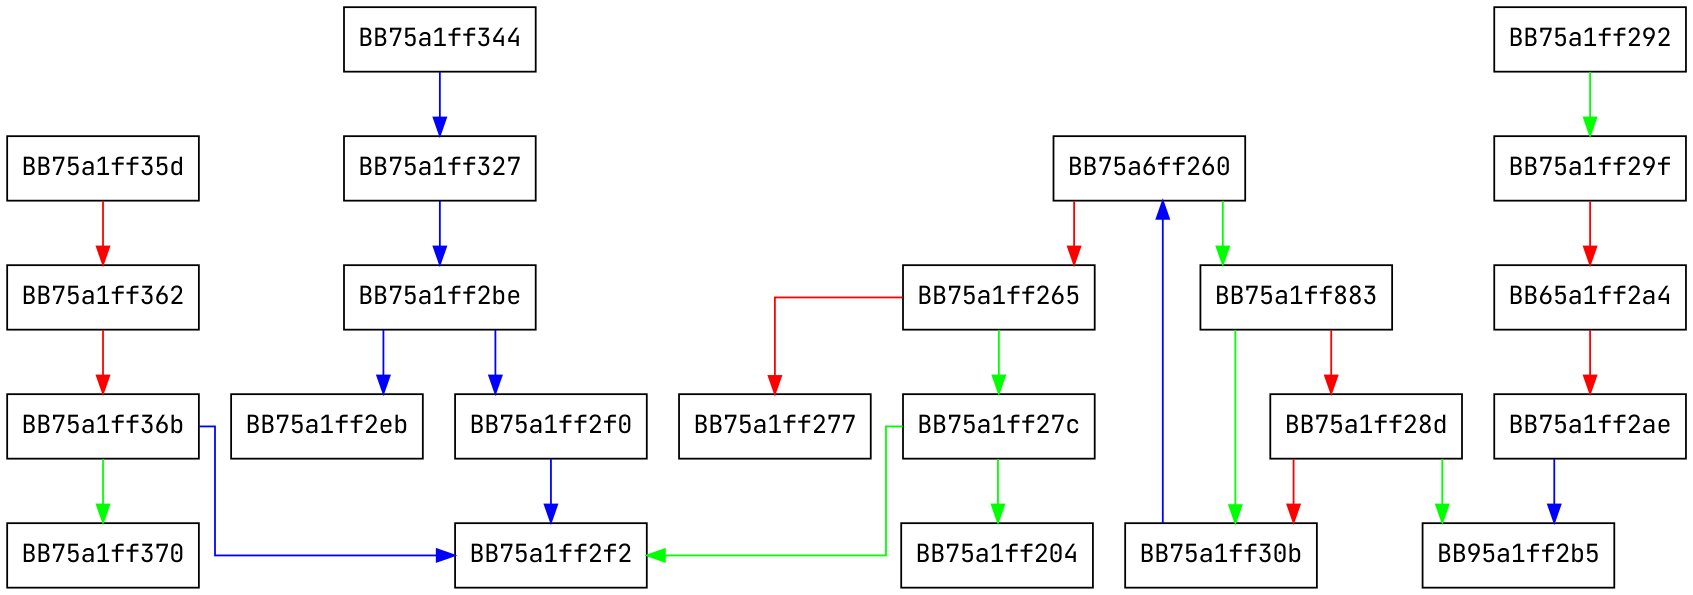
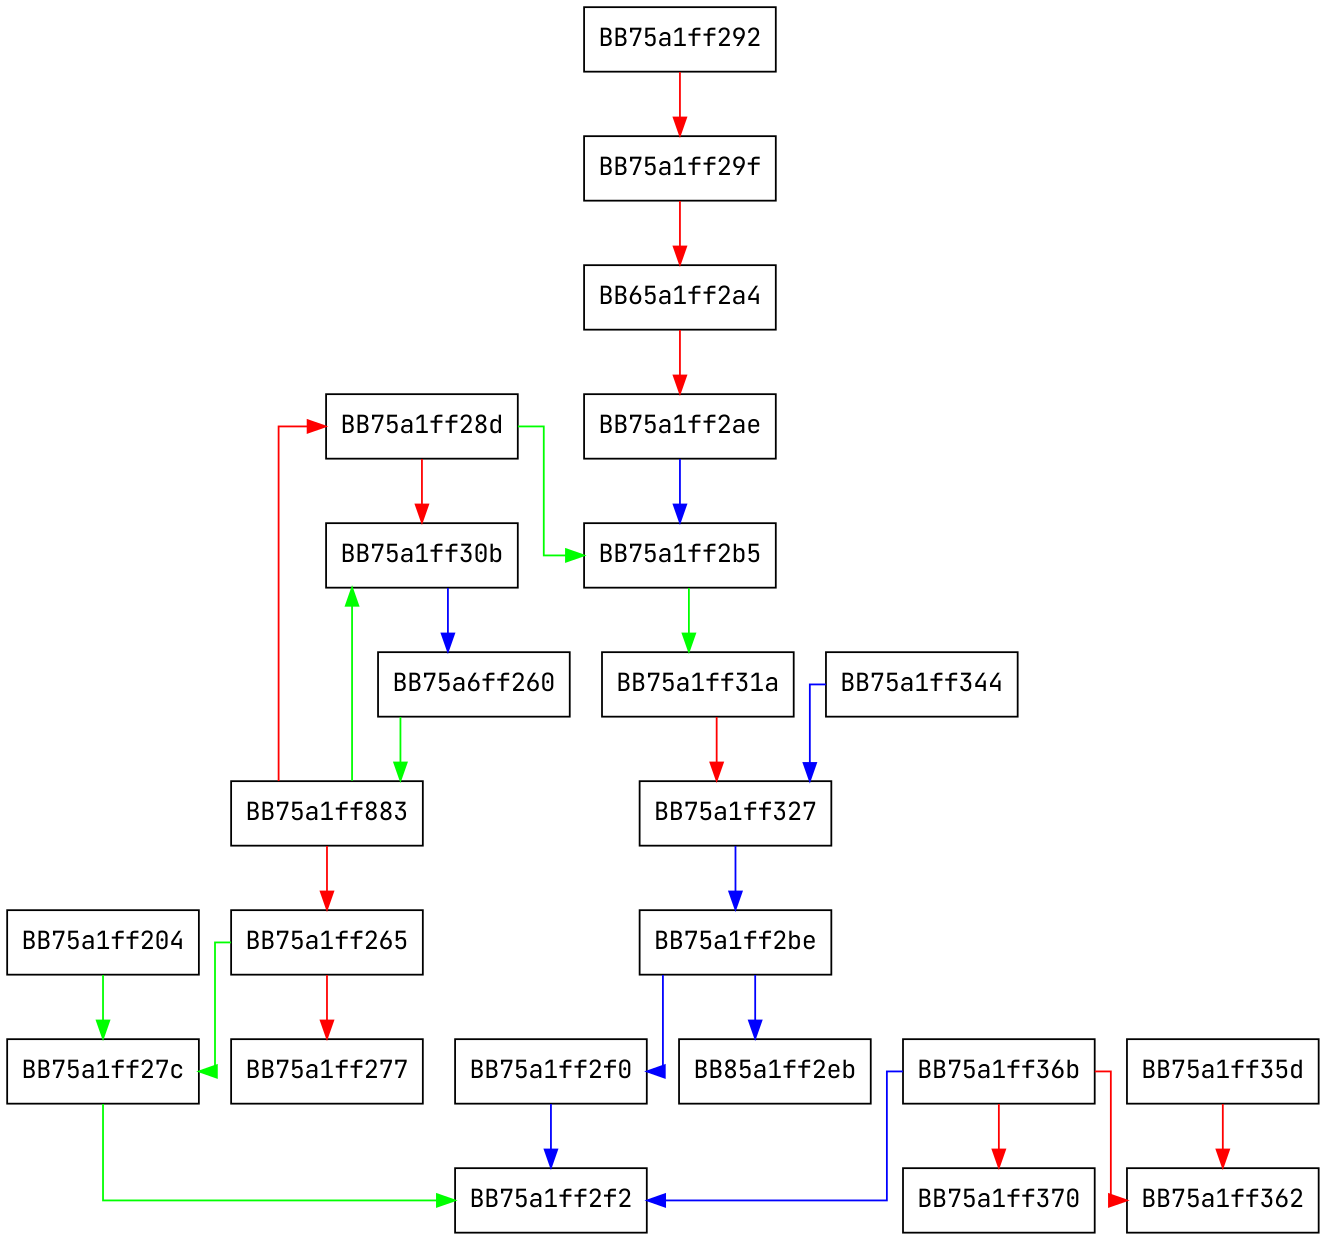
edge "BB75a1ff292" -> "BB75a1ff29f": color green -> red
edge "BB75a6ff260" -> "BB75a1ff265": now "BB75a1ff883" -> "BB75a1ff265"
edge "BB75a1ff362" -> "BB75a1ff36b": reversed
node "BB75a1ff2eb": label "BB75a1ff2eb" -> "BB85a1ff2eb"
edge "BB75a1ff36b" -> "BB75a1ff370": color green -> red
edge "BB75a1ff27c" -> "BB75a1ff204": reversed
node "BB95a1ff2b5": label "BB95a1ff2b5" -> "BB75a1ff2b5"
node "BB75a1ff31a": added
